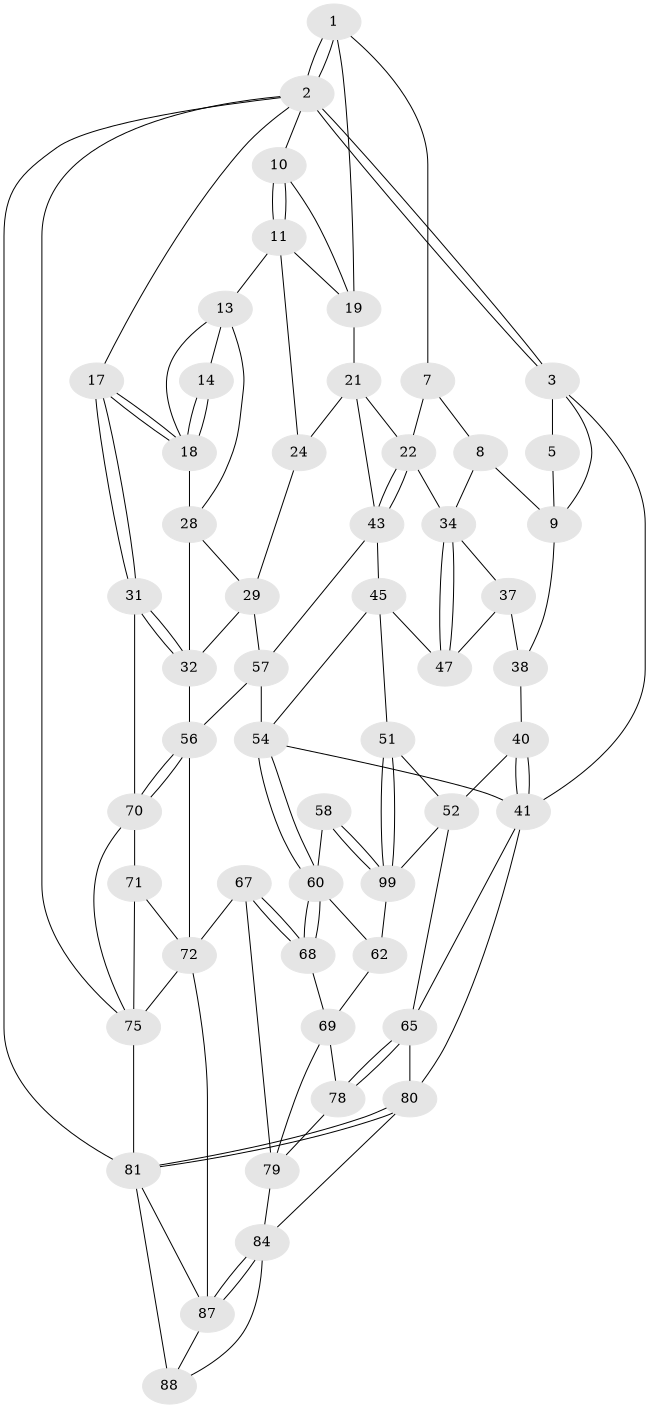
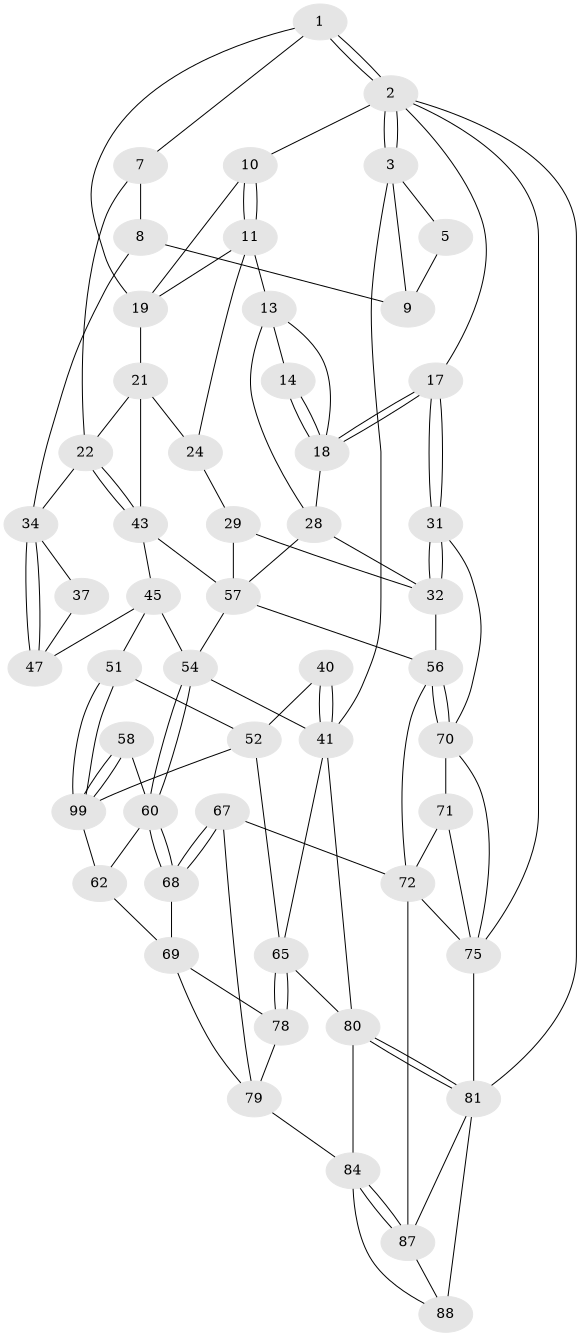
edge "28" -- "29": now "28" -- "57"
node "38": removed
